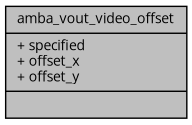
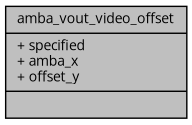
node "amba_vout_video_offset": text "+ offset_x" -> "+ amba_x"
